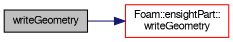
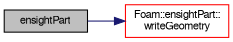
node "writeGeometry": label "writeGeometry" -> "ensightPart"
